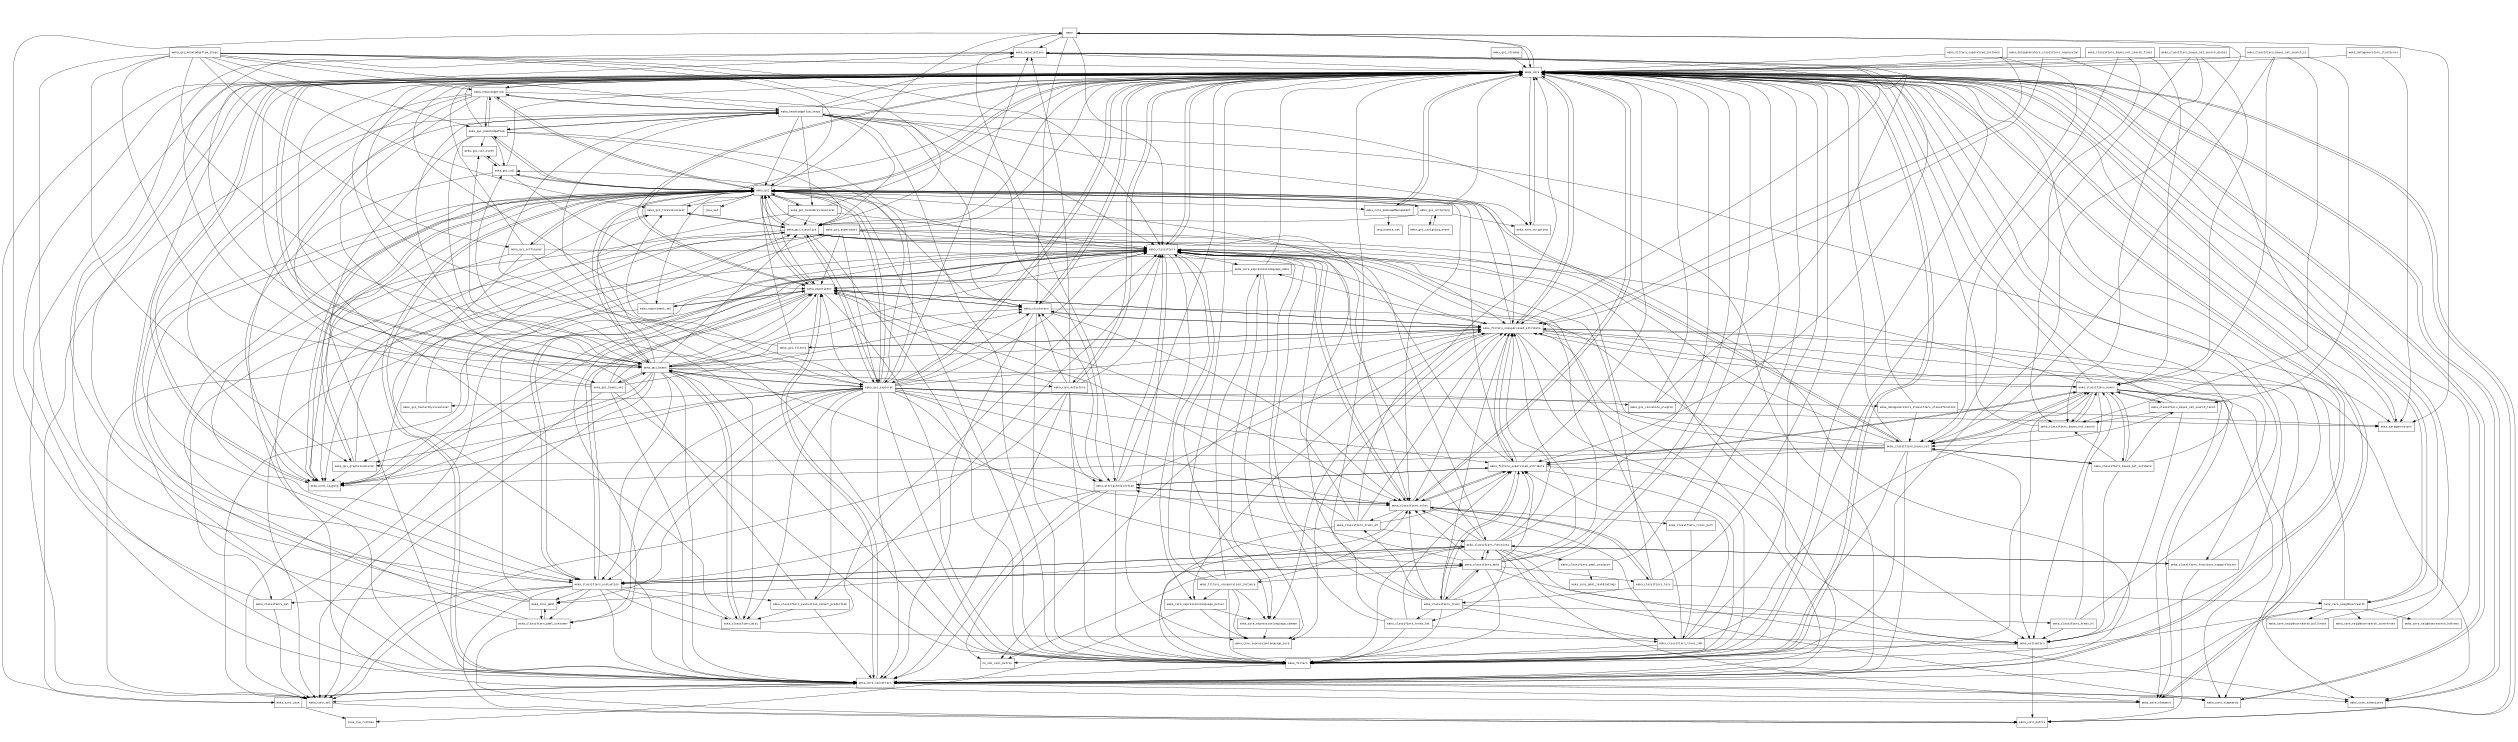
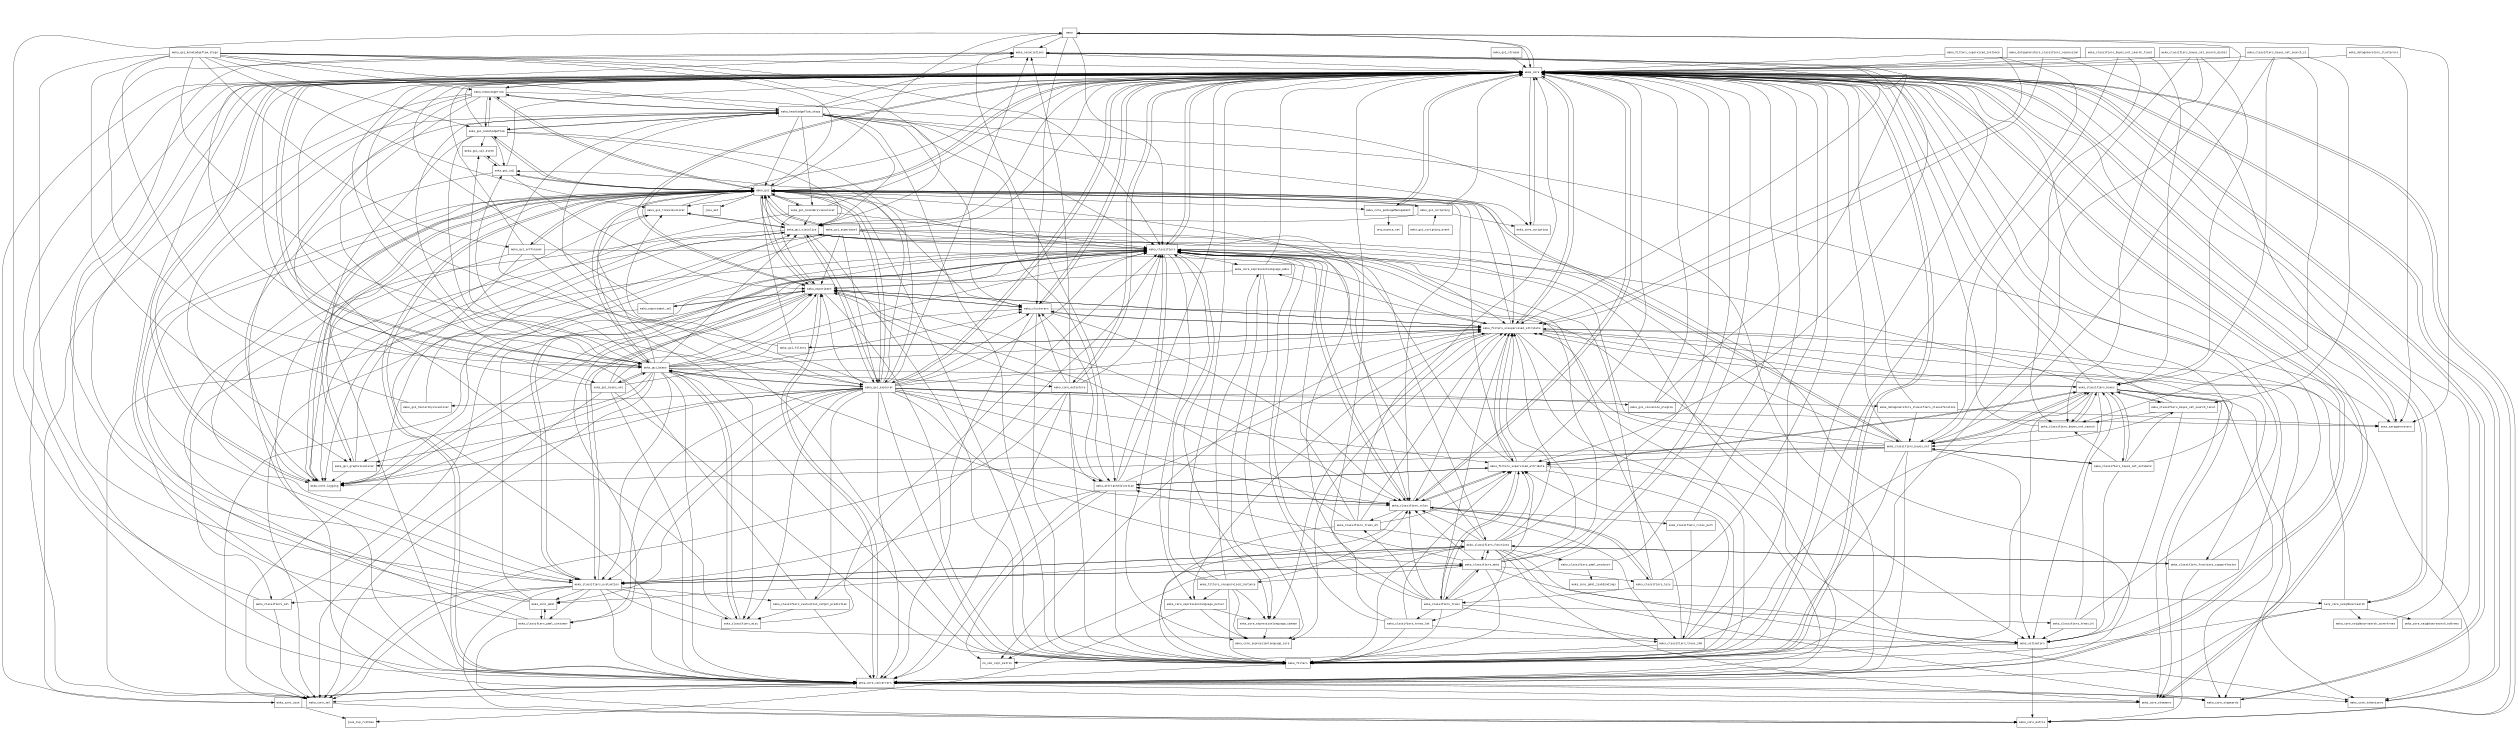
edge "weka_gui_beans_xml" -> "weka_associations": now "weka_gui_hierarchyvisualizer" -> "weka_associations"
edge "weka_gui_scripting" -> "weka_gui_scripting_event": removed
edge "weka_gui" -> "weka_experiment_xml": now "weka_gui" -> "weka_gui_experiment"
edge "weka_gui_filters" -> "weka_gui_beans": removed
node "weka_core_neighboursearch_balltrees": removed
